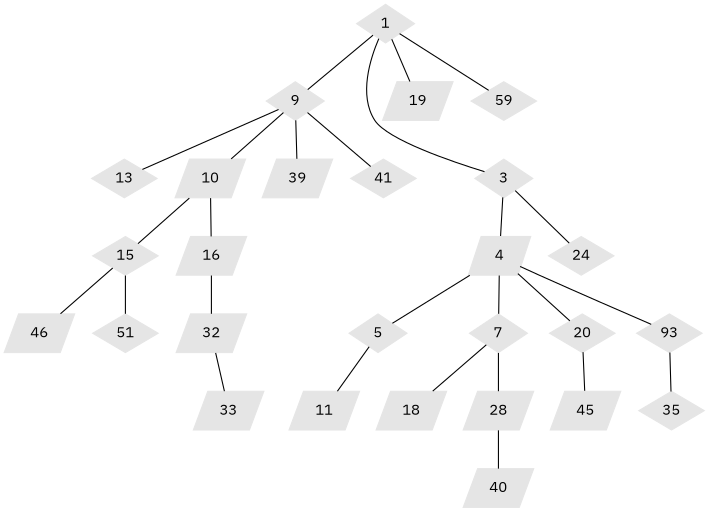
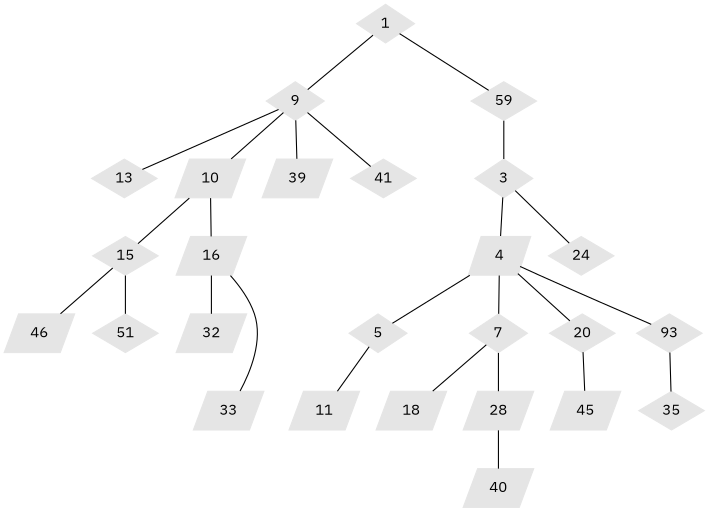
node "19": removed
edge "1" -- "3": now "59" -- "3"
edge "32" -- "33": now "16" -- "33"
